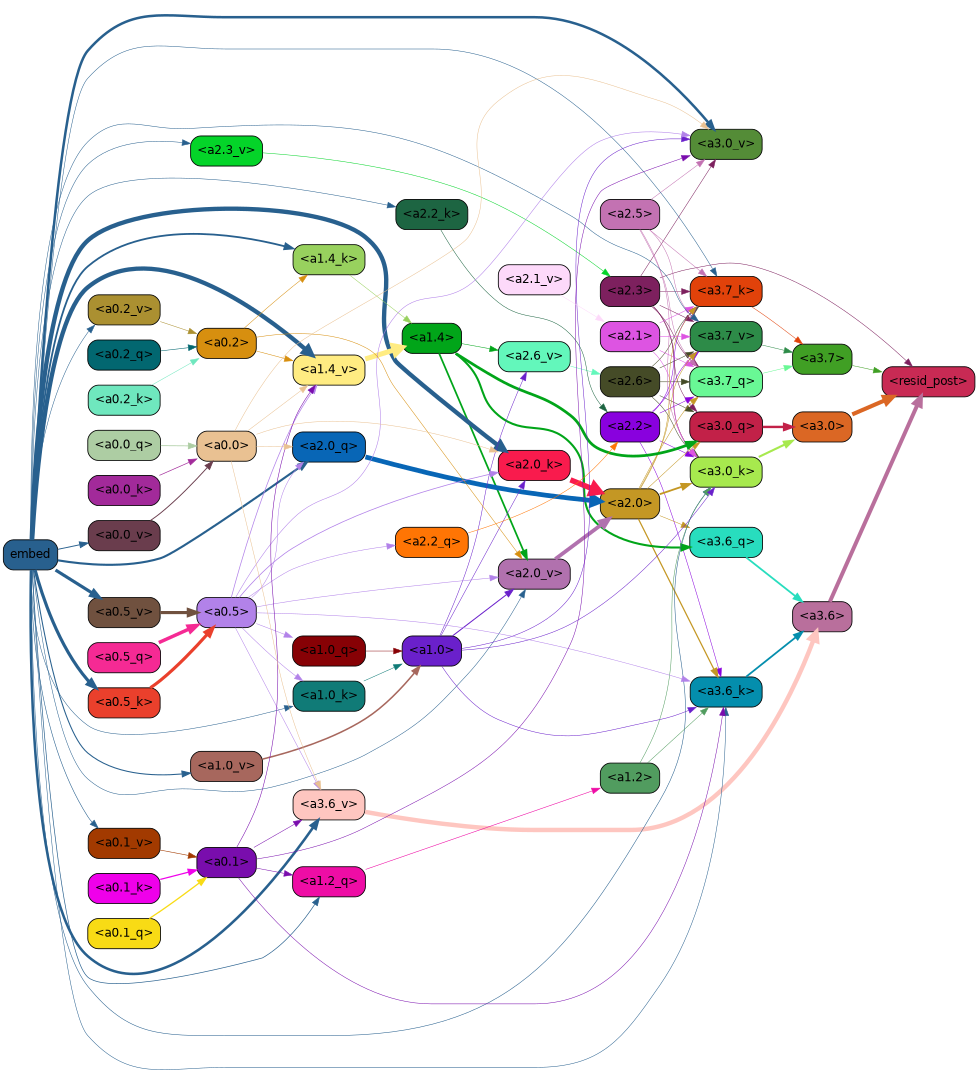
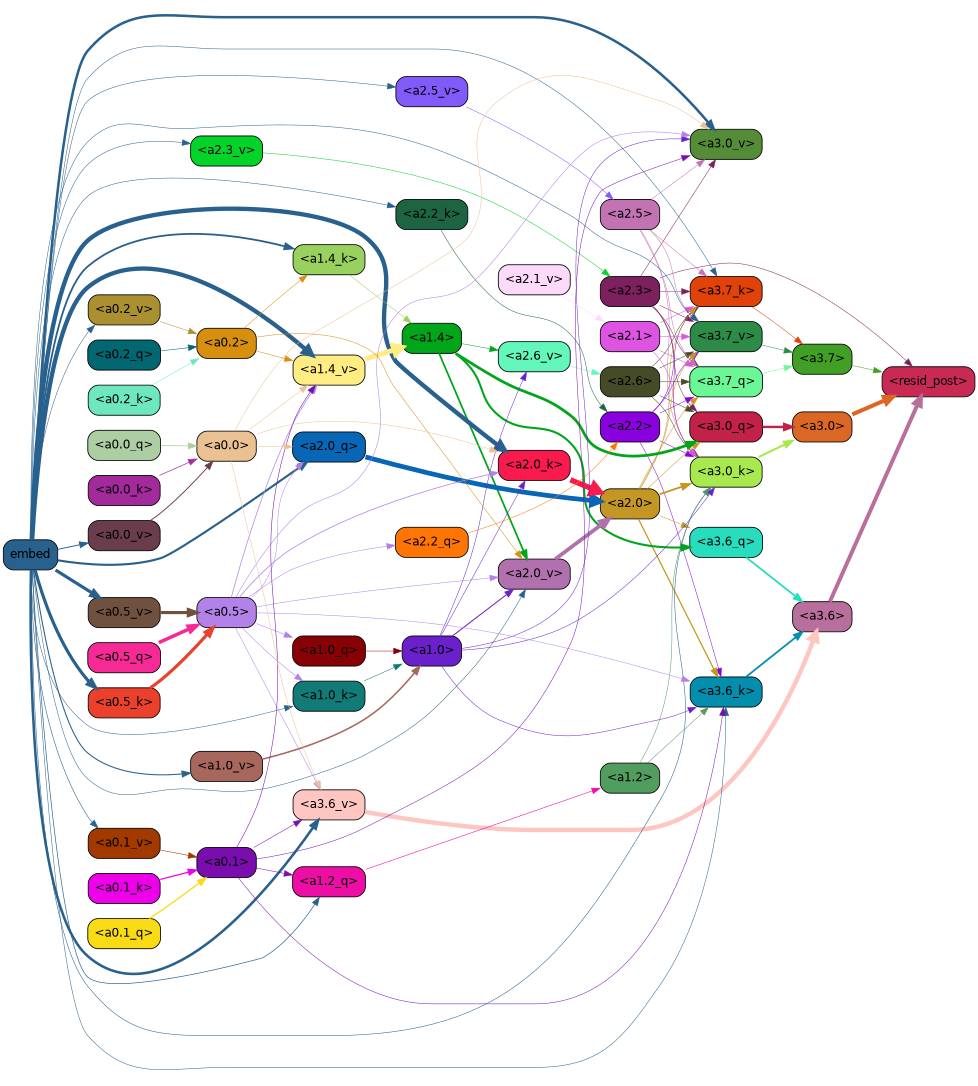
node "<a2.5_v>": added
